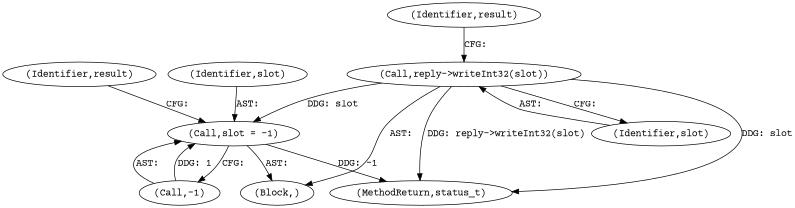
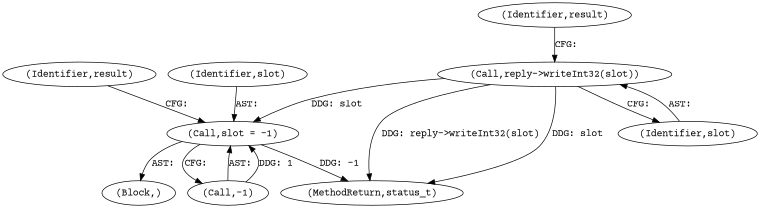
edge "(Call,reply->writeInt32(slot))" -> "(Block,)": removed, label "AST:"
